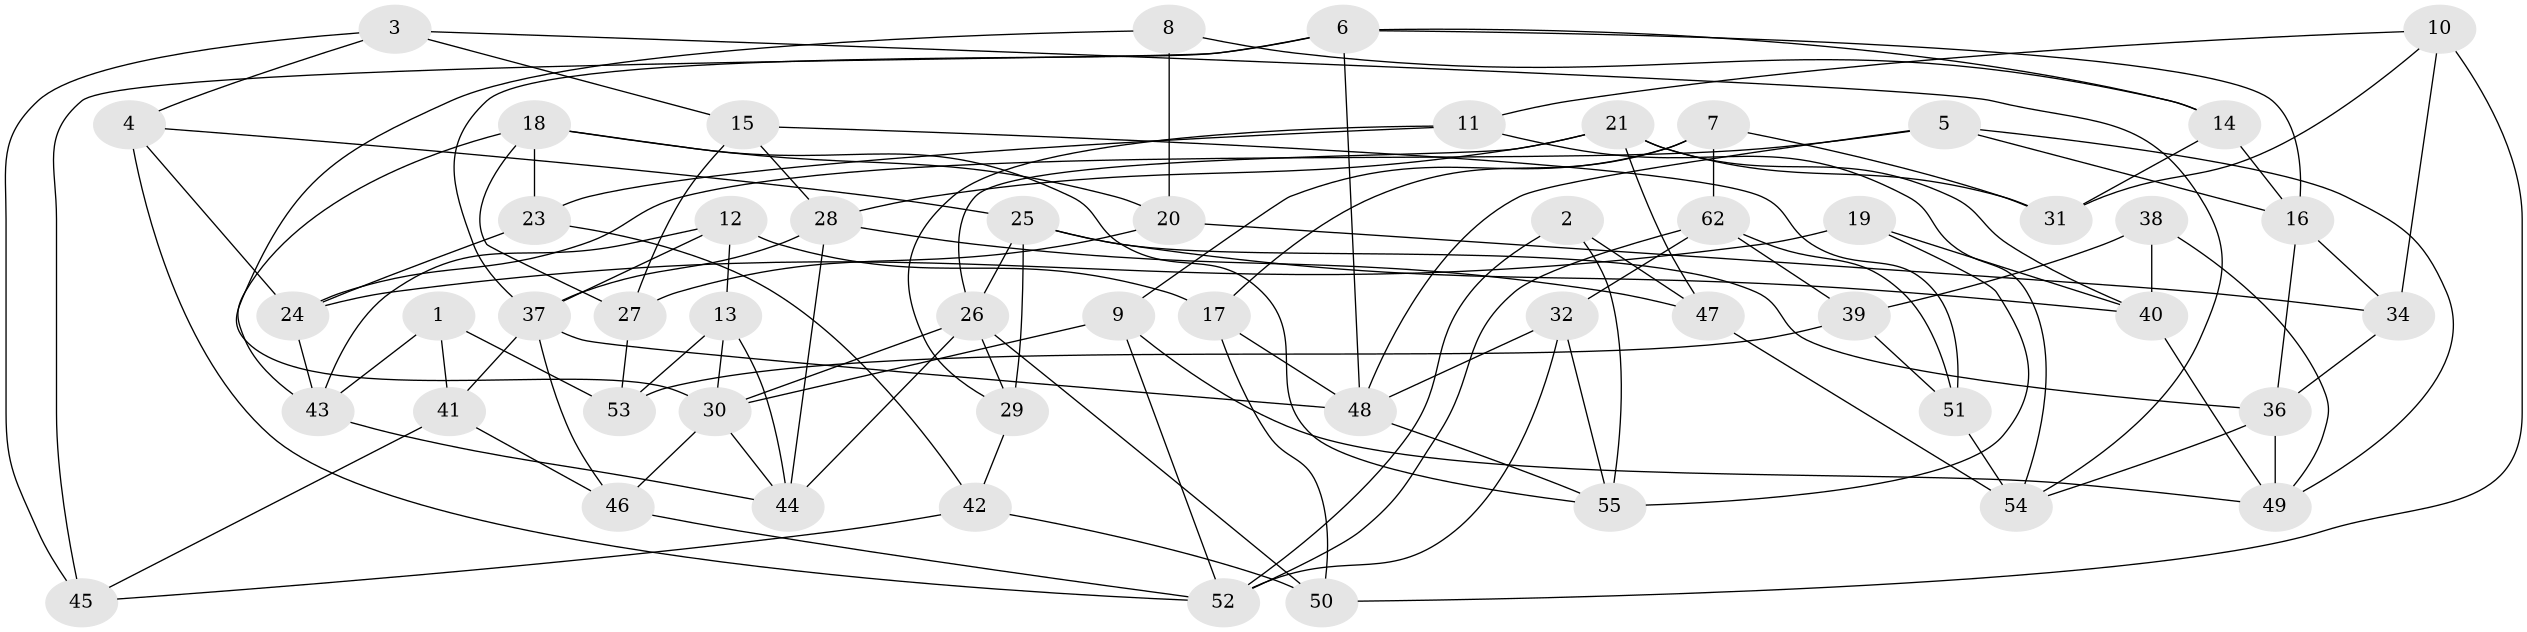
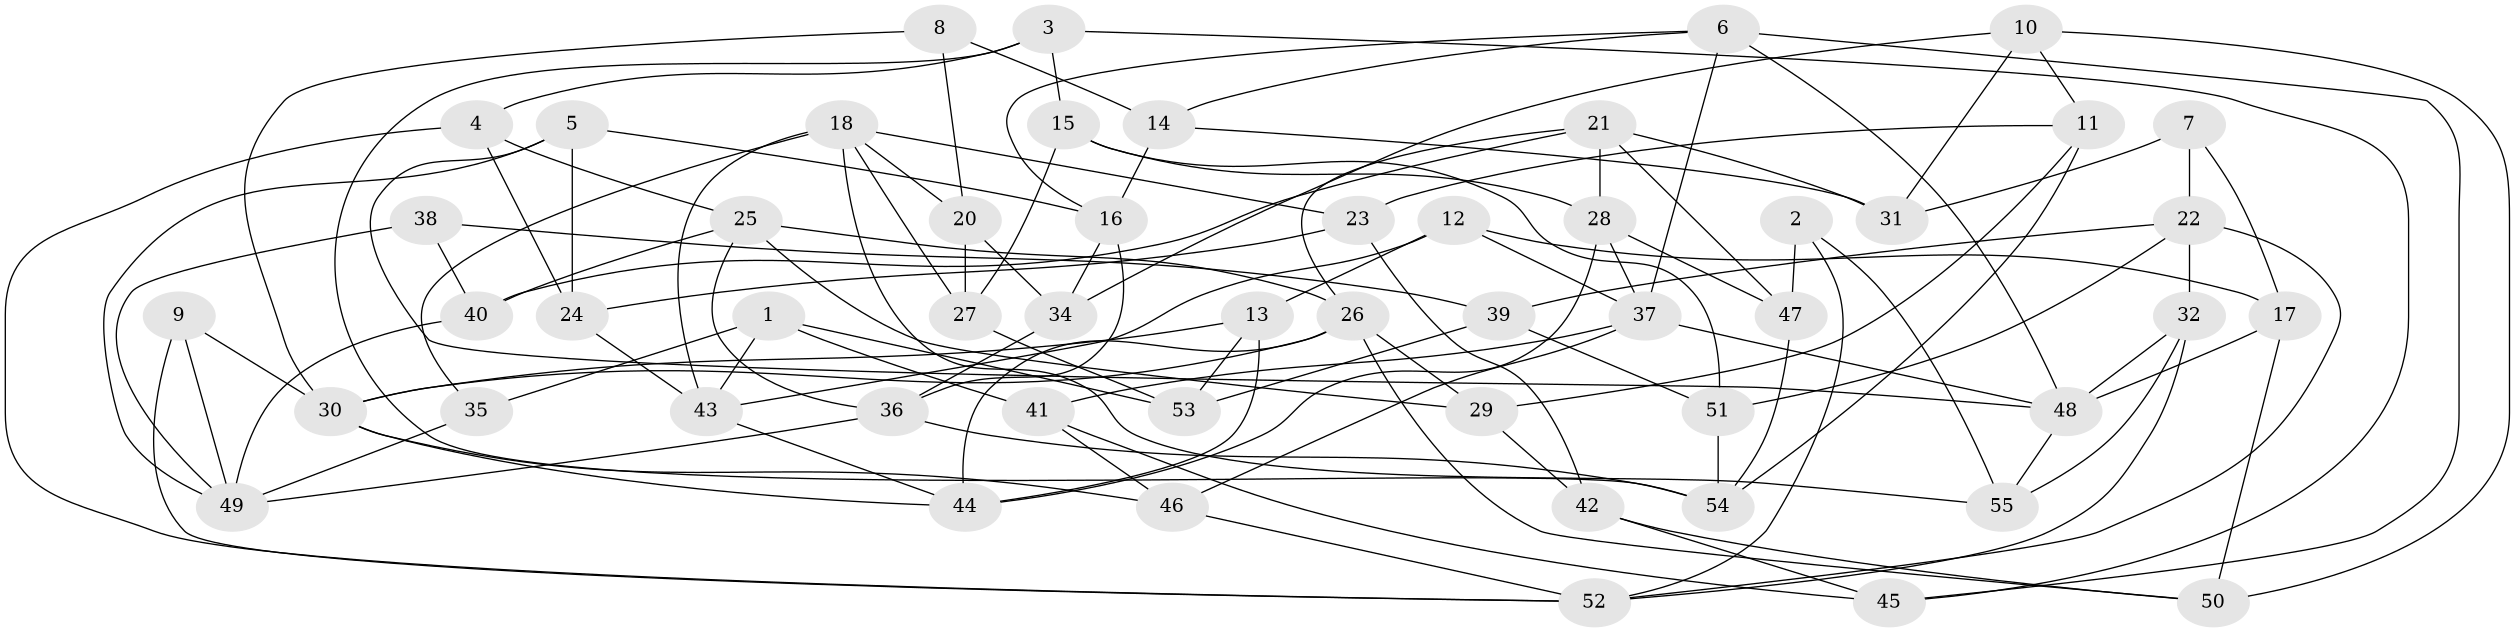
edge "7" -- "9": removed
node "62": label "62" -> "22"
node "19": removed
node "35": added
